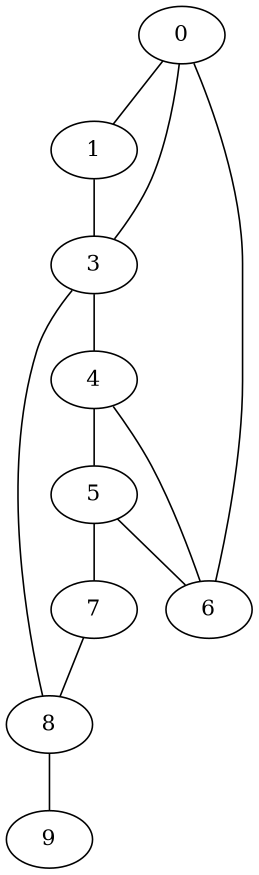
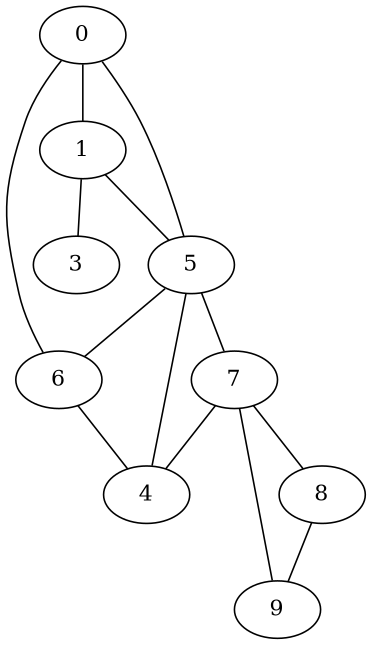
edge "0" -- "3": now "0" -- "5"
edge "1" -- "5": added
edge "3" -- "4": now "7" -- "4"
edge "3" -- "8": removed
edge "7" -- "9": added
